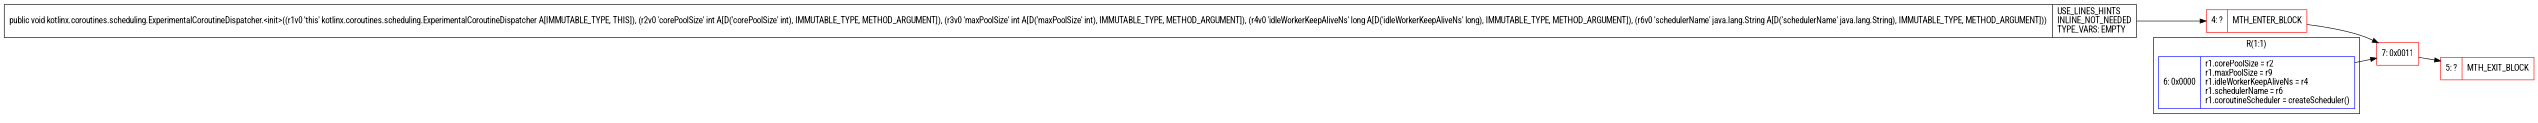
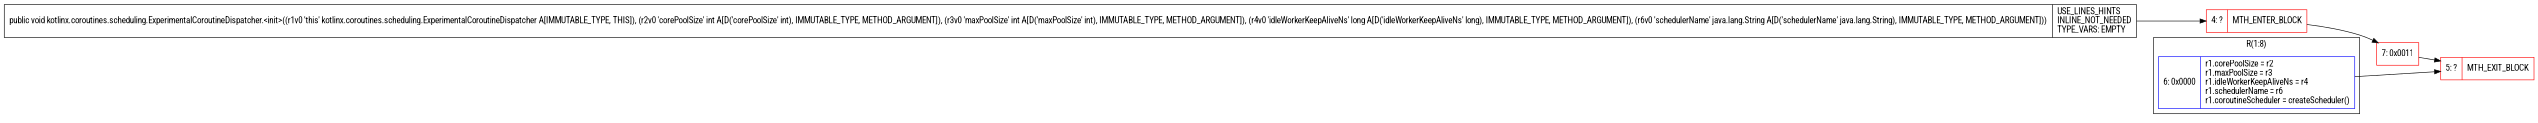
cluster "R(1:1)": label "R(1:1)" -> "R(1:8)"
edge "6: 0x0000" -> "7: 0x0011": now "6: 0x0000" -> "5: ?"
node "6: 0x0000": text "r1.maxPoolSize = r9" -> "r1.maxPoolSize = r3"
